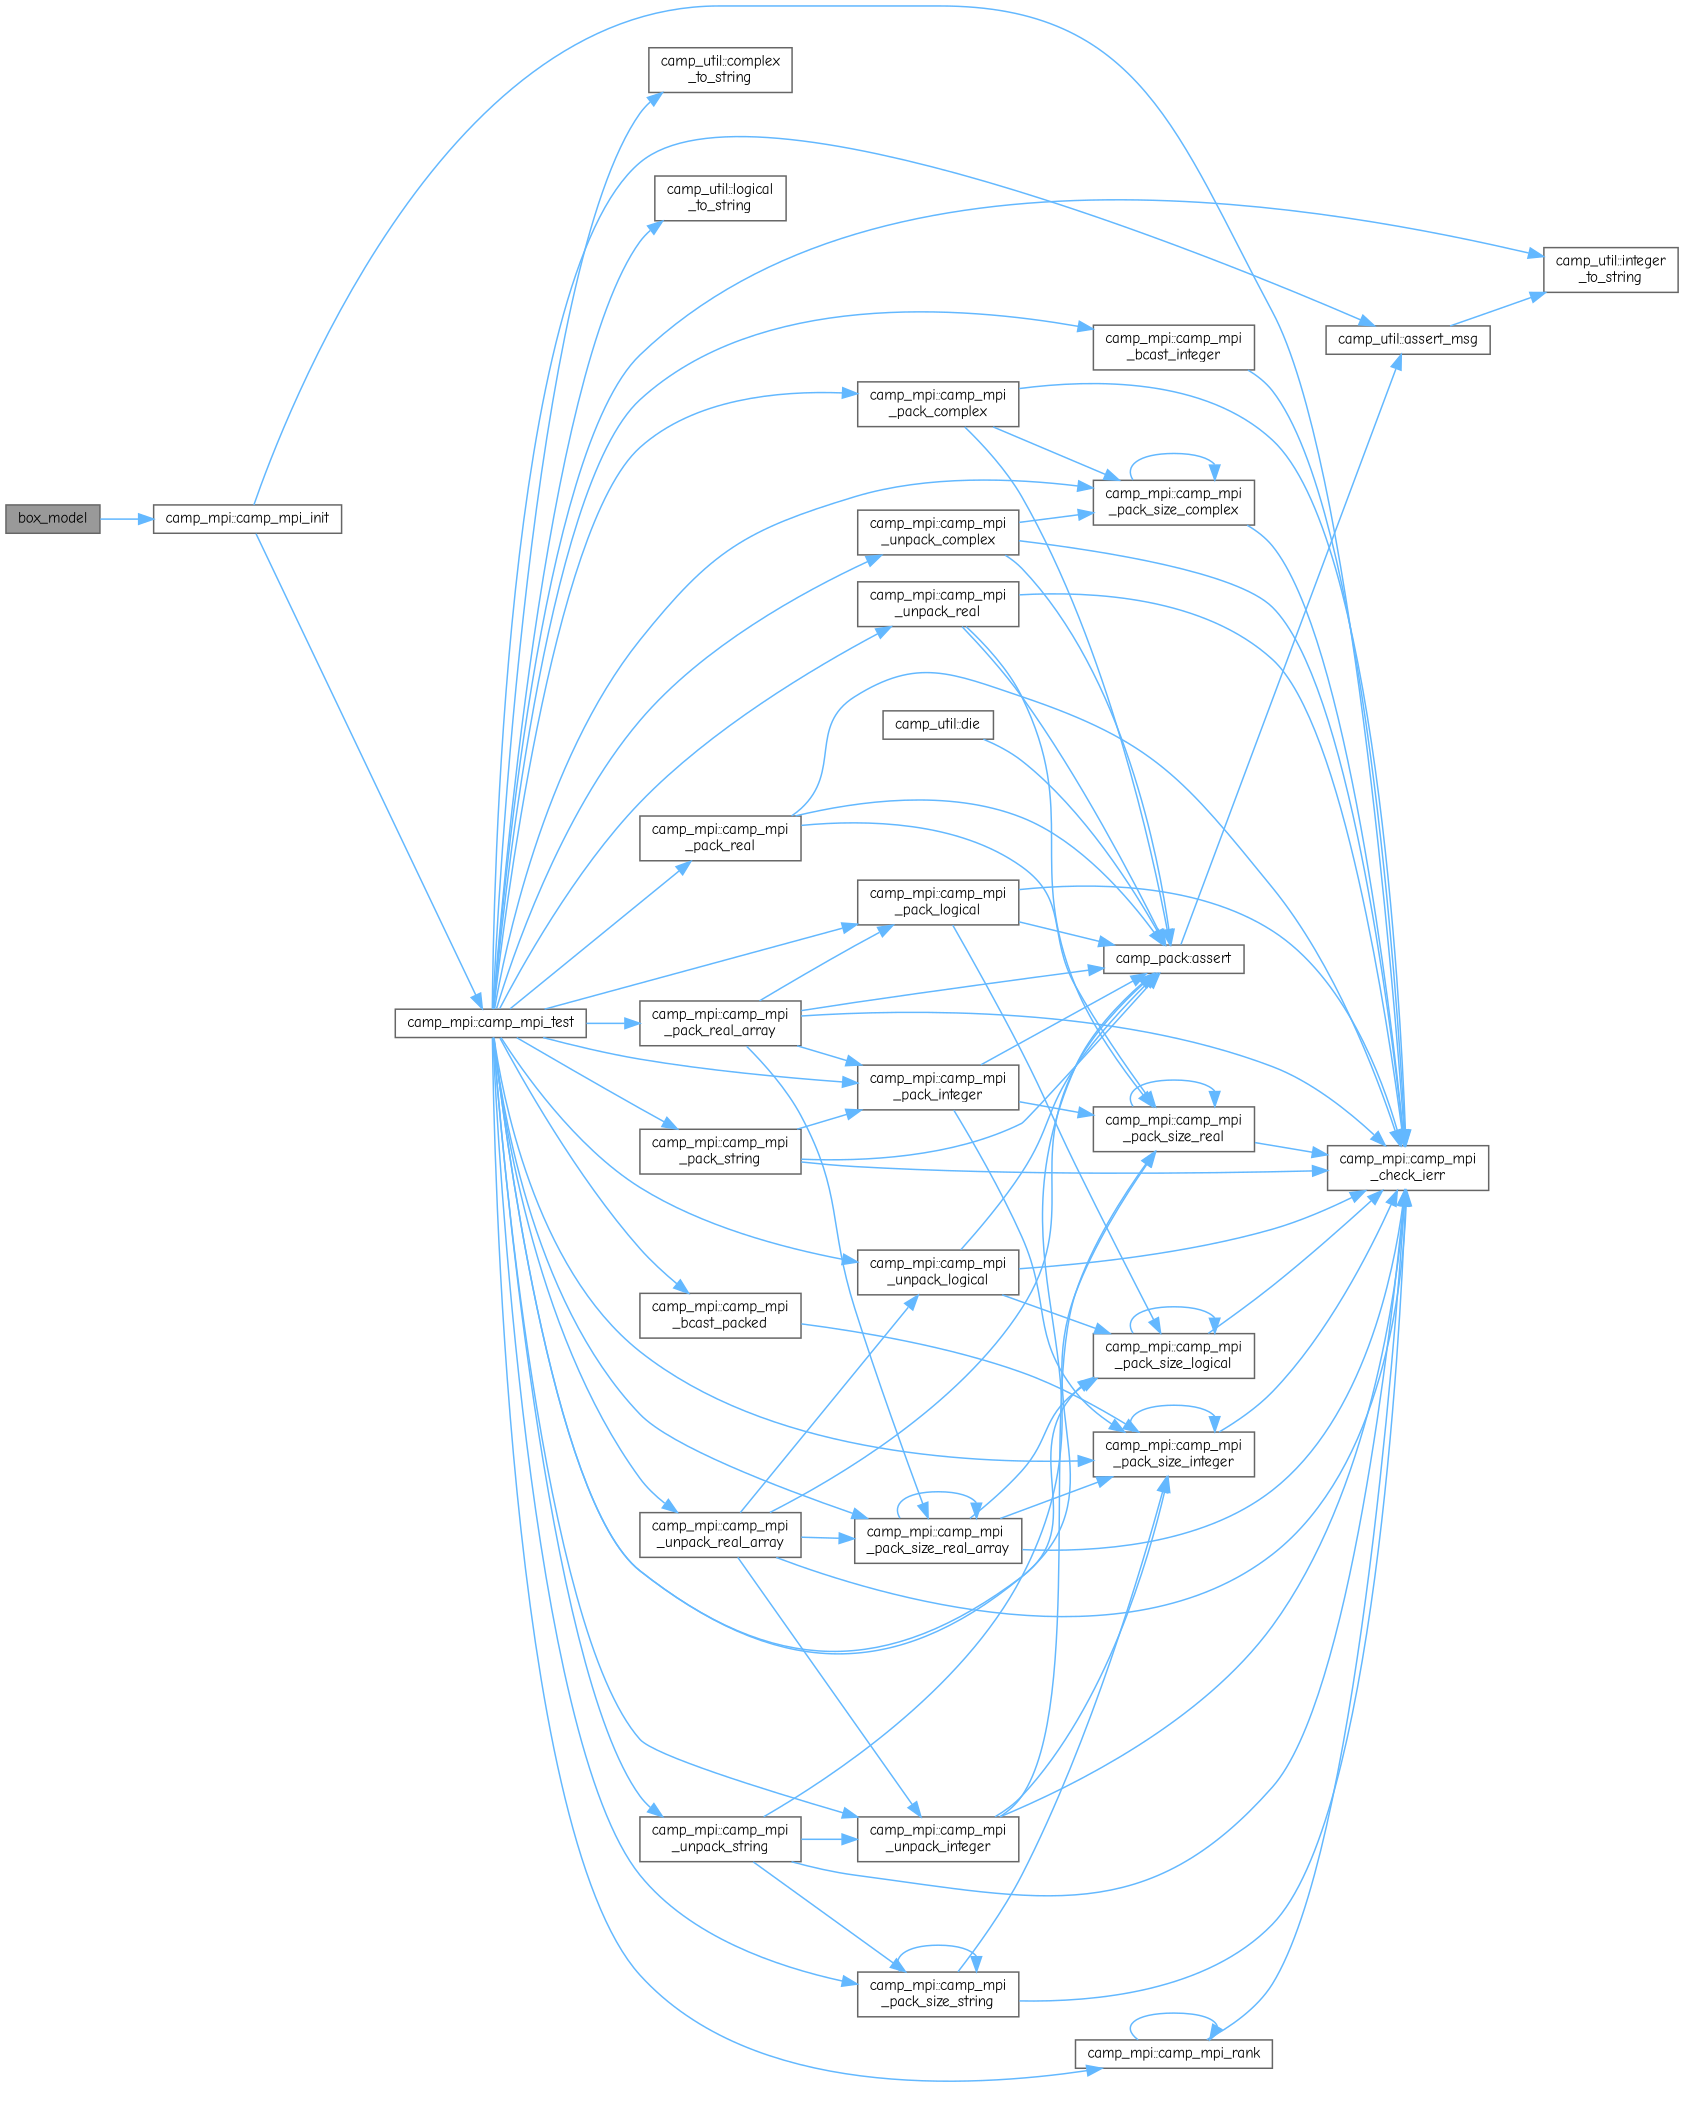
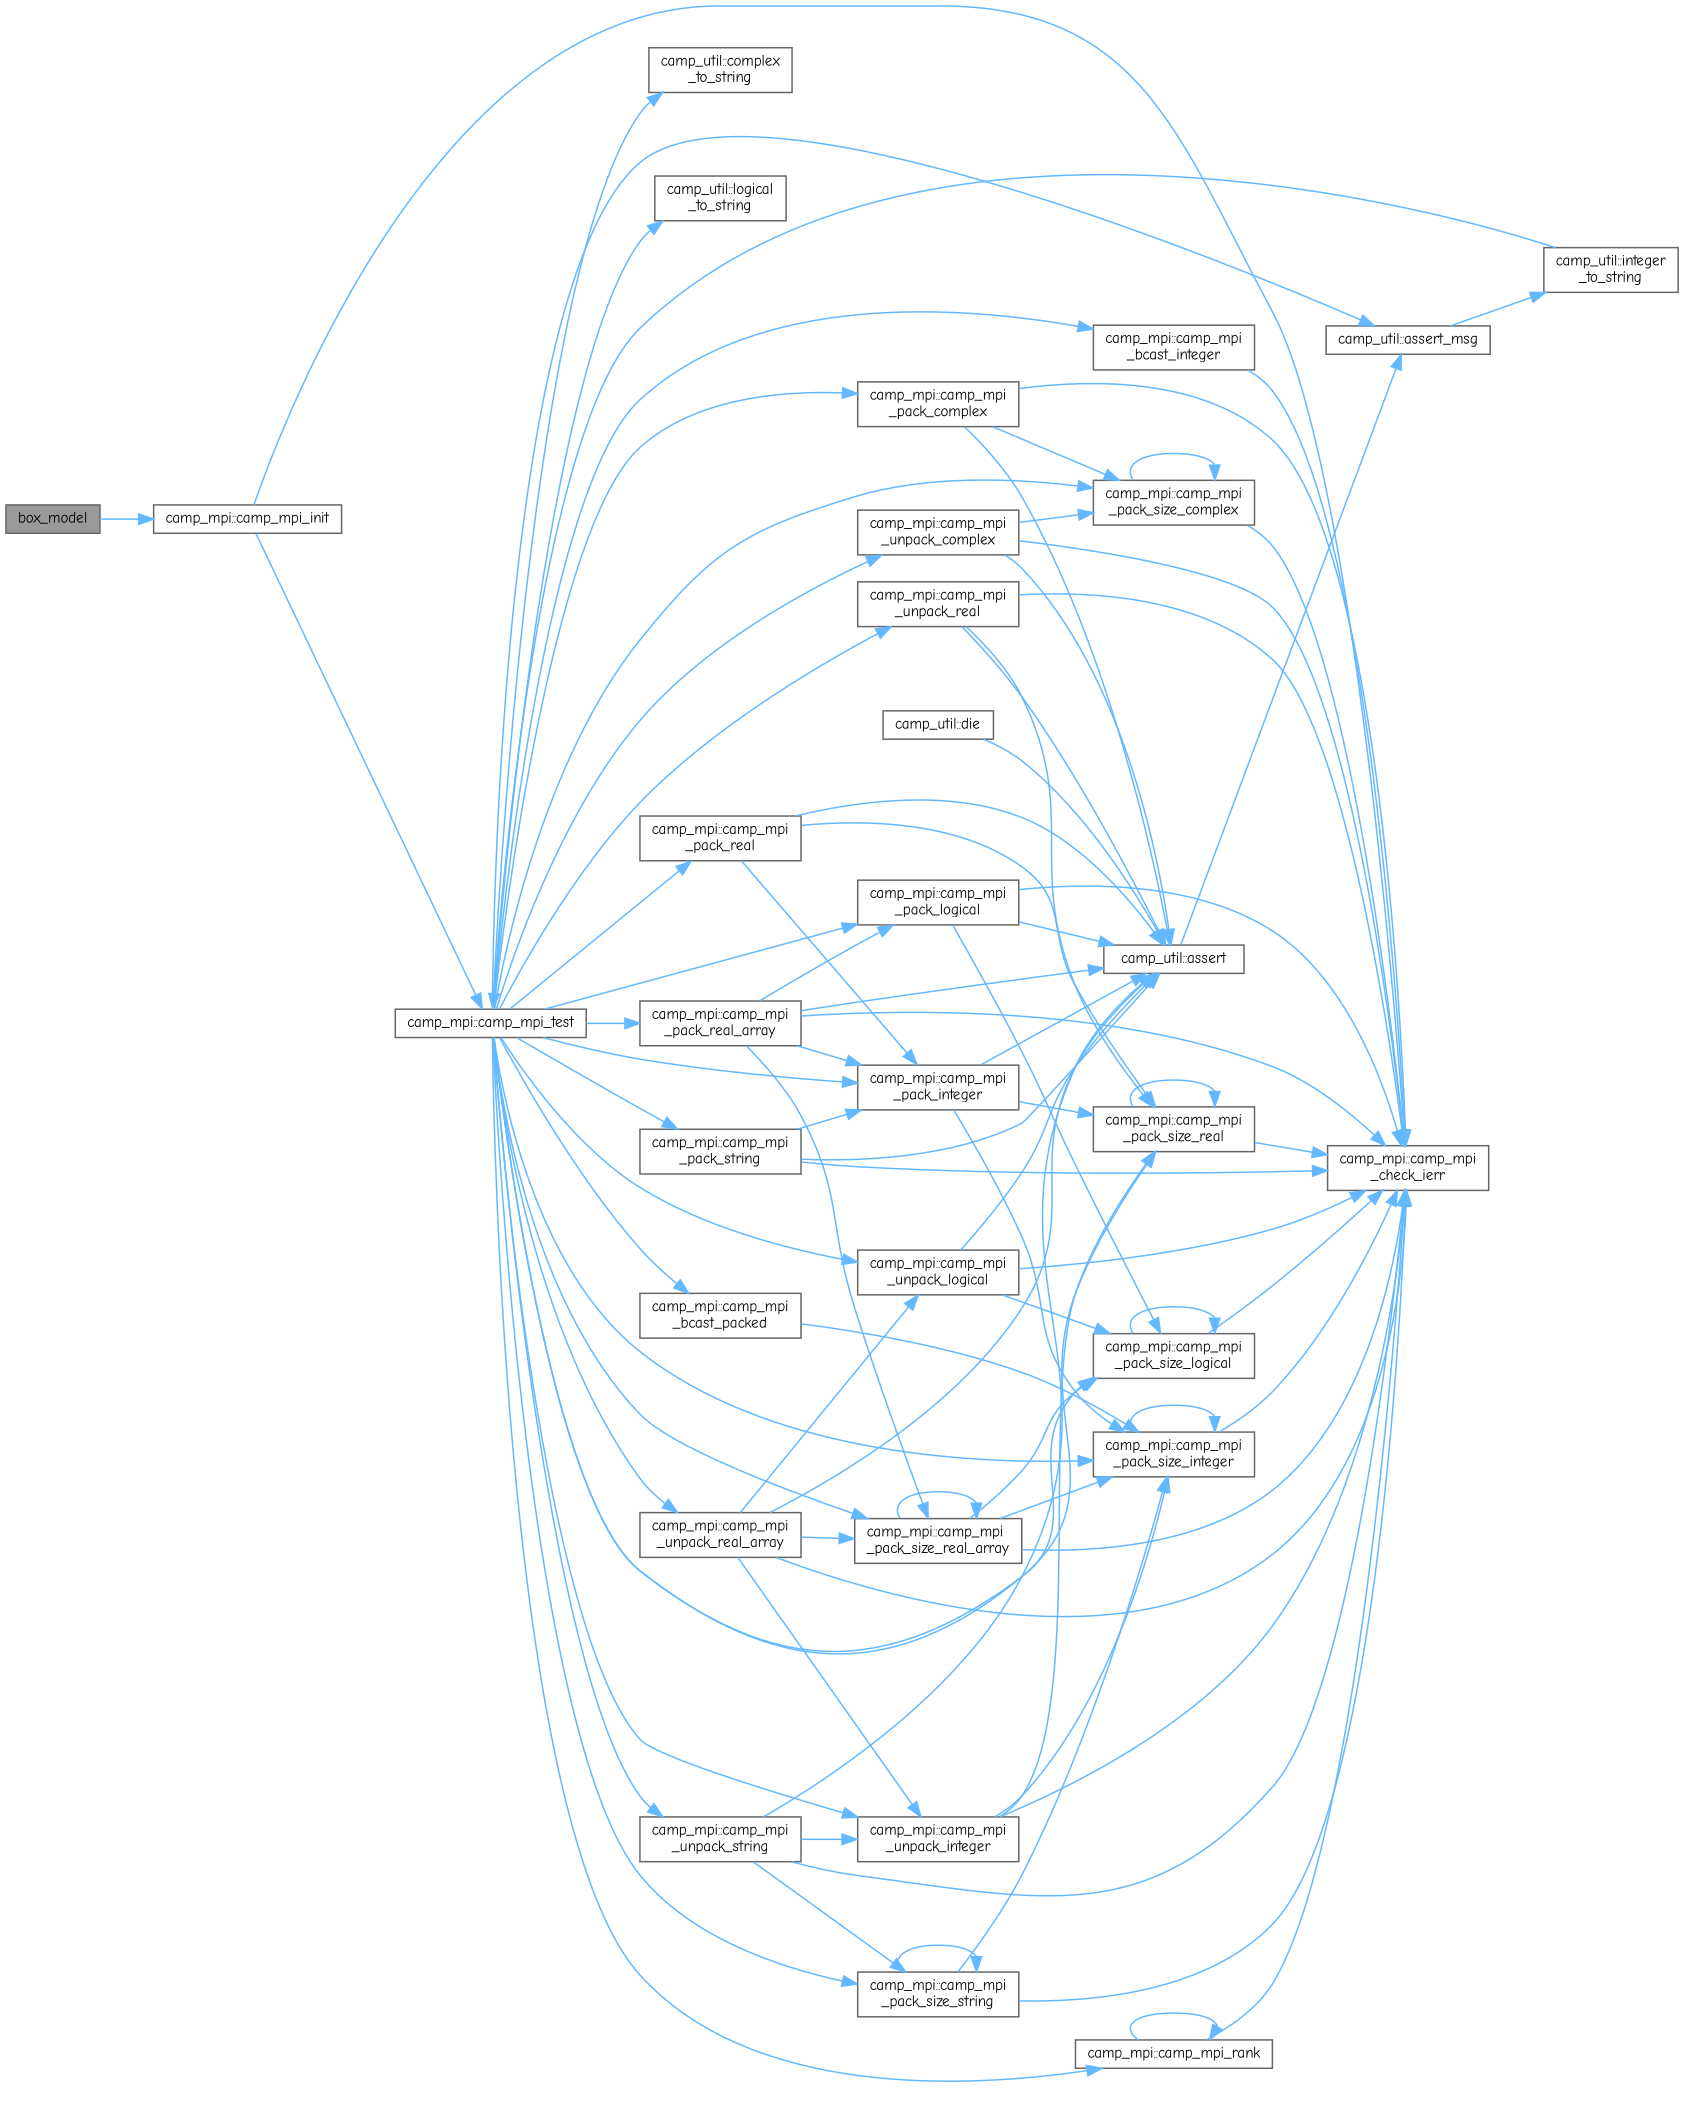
edge "camp_mpi::camp_mpi_test" -> "camp_util::integer _to_string": reversed
edge "camp_mpi::camp_mpi _pack_real" -> "camp_mpi::camp_mpi _check_ierr": now "camp_mpi::camp_mpi _pack_real" -> "camp_mpi::camp_mpi _pack_integer"
node "camp_pack::assert": label "camp_pack::assert" -> "camp_util::assert"
